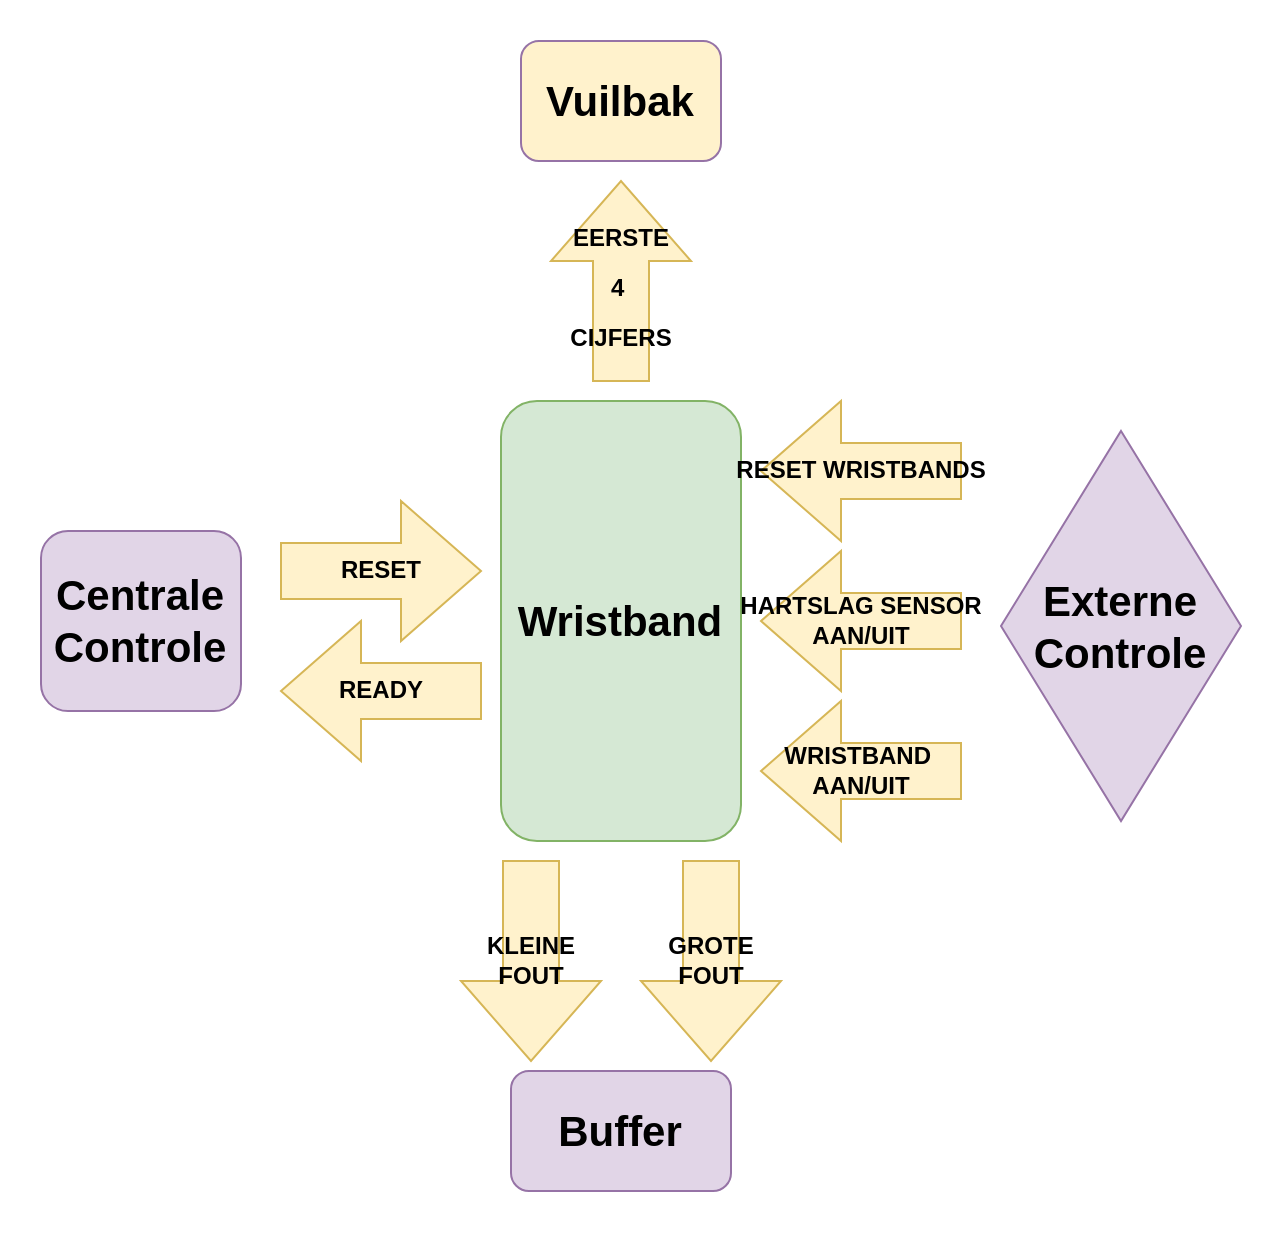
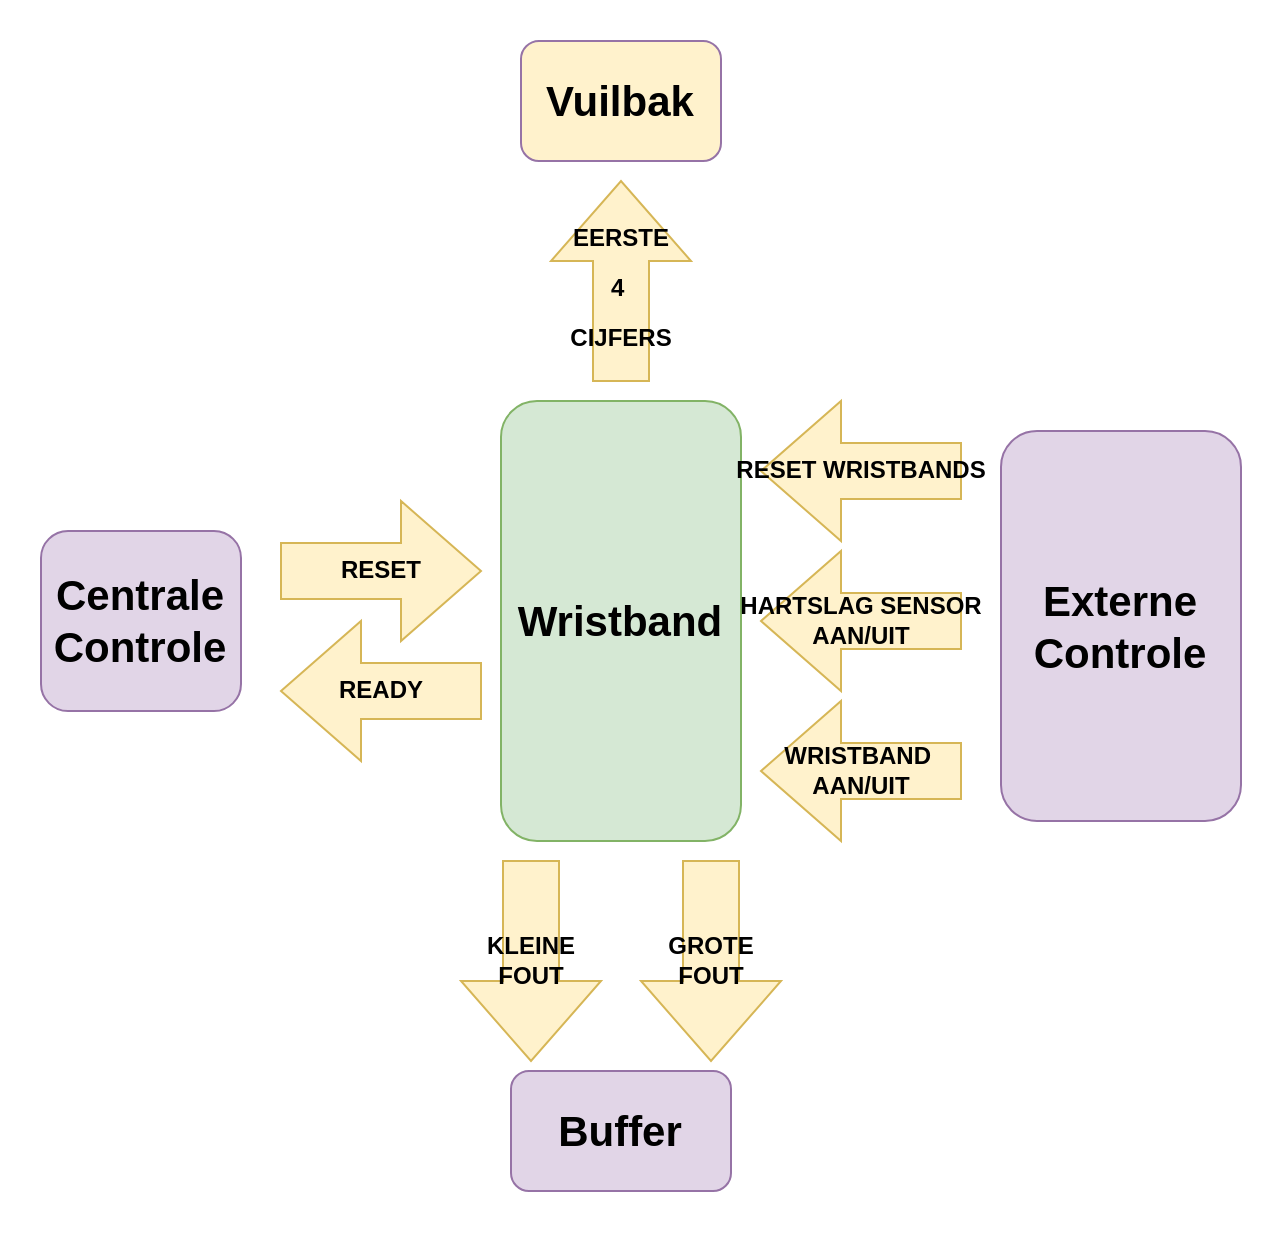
node "Externe Controle": shape diamond -> rounded rectangle
